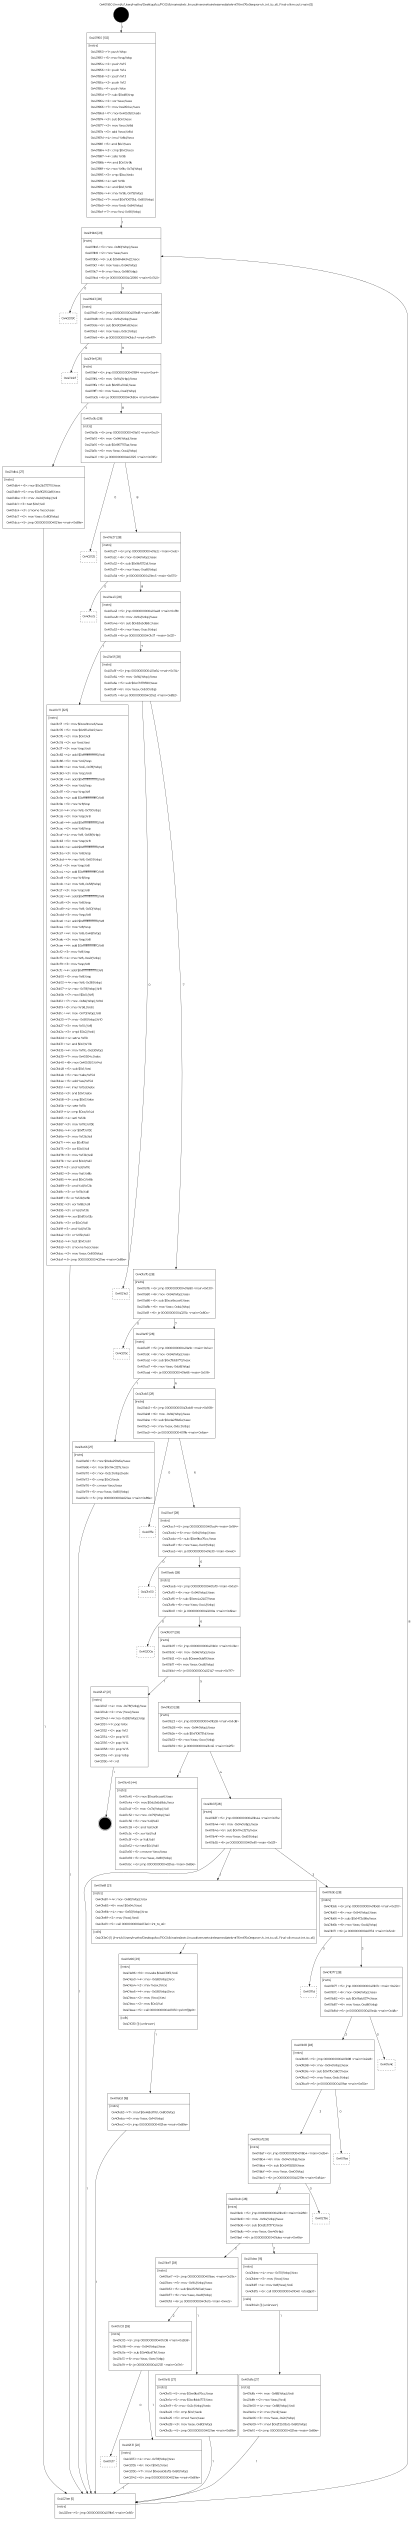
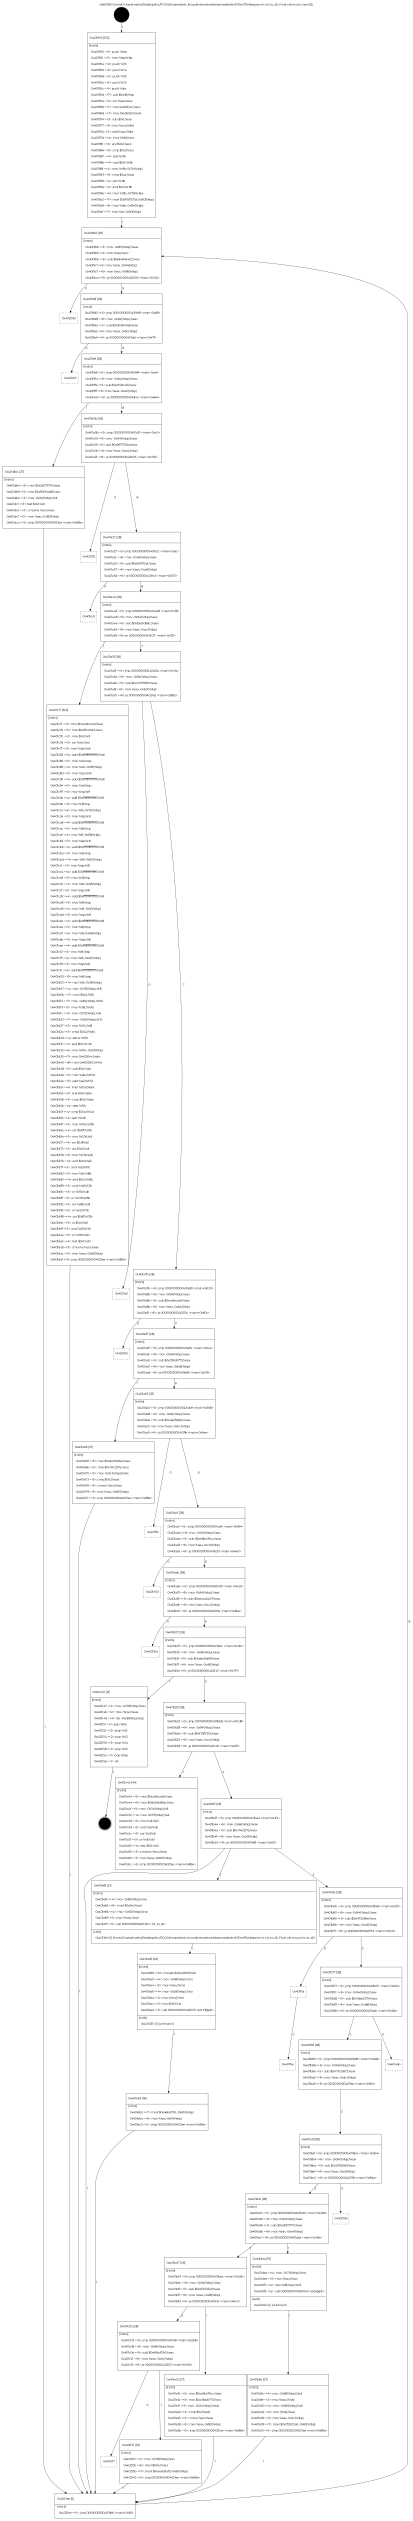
edge "0x401b93 [28]" -> "0x401fae": now "0x401f1d" -> "0x401fae"
